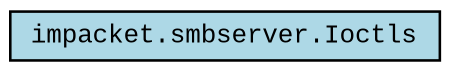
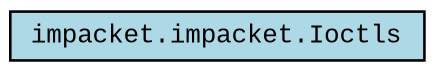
node "impacket.smbserver.Ioctls": label "impacket.smbserver.Ioctls" -> "impacket.impacket.Ioctls"
